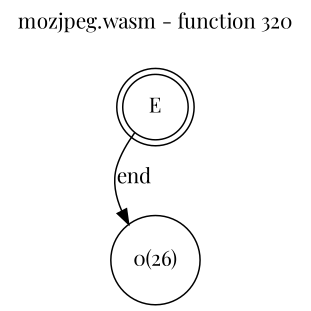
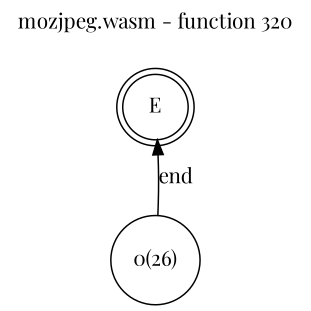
edge "E" -> "0(26)": reversed
